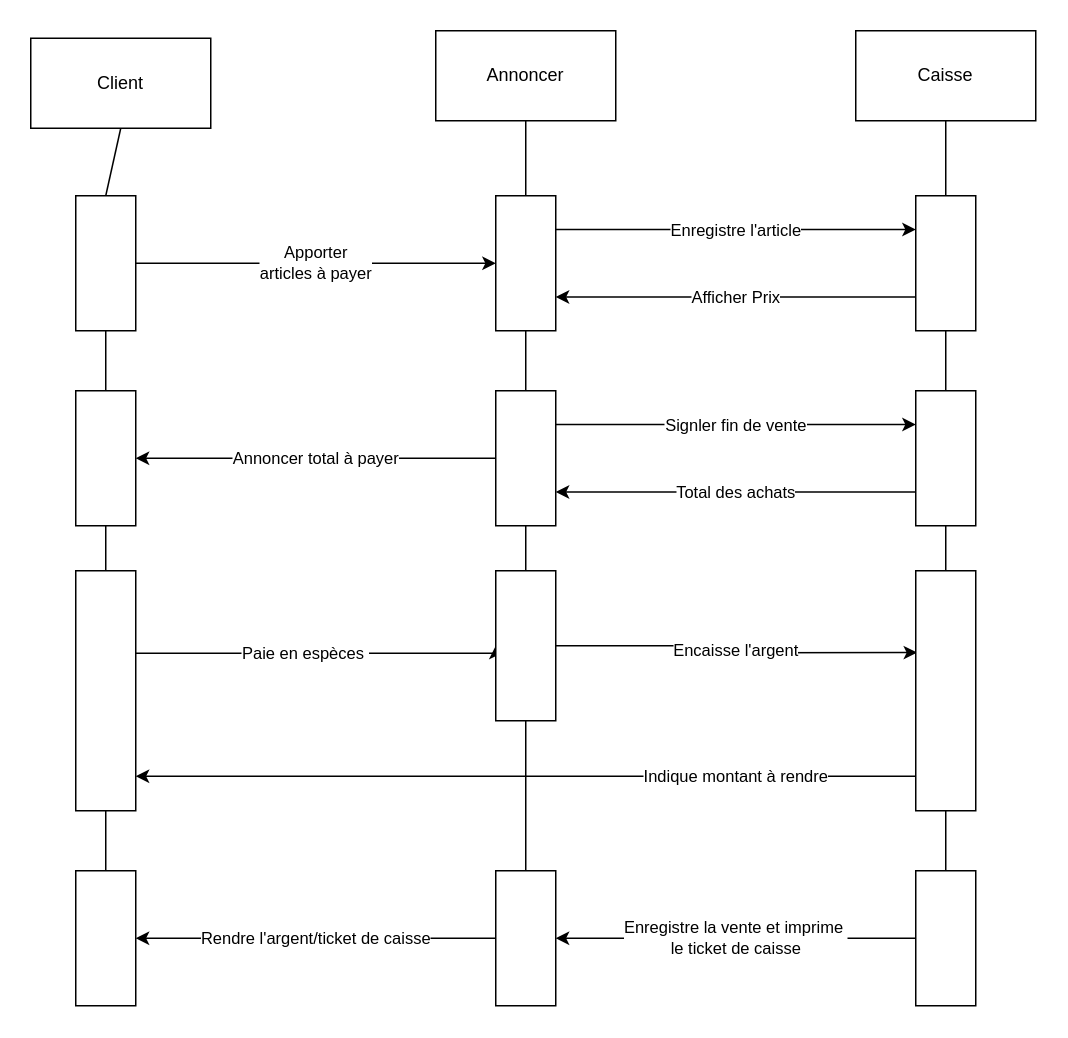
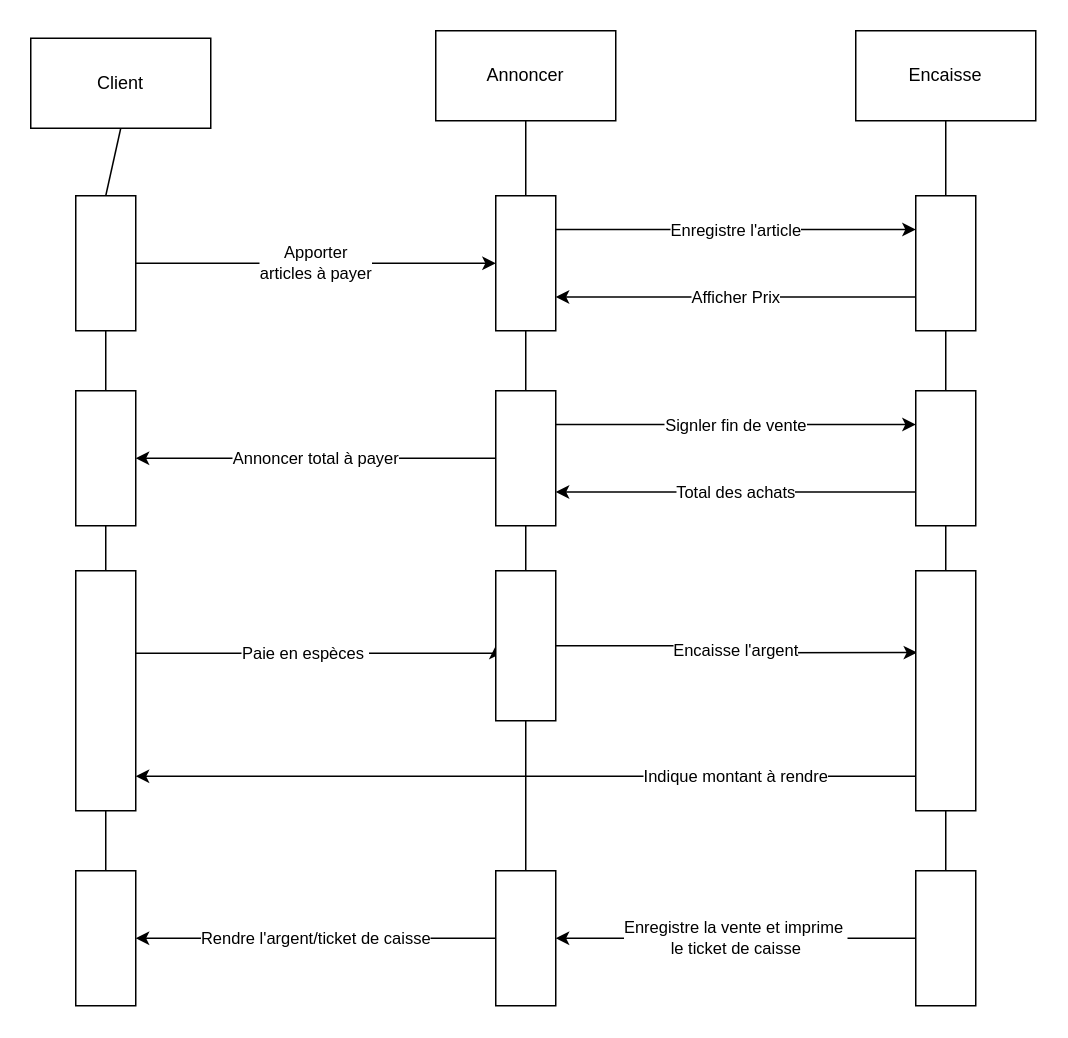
node "Caisse": label "Caisse" -> "Encaisse"
